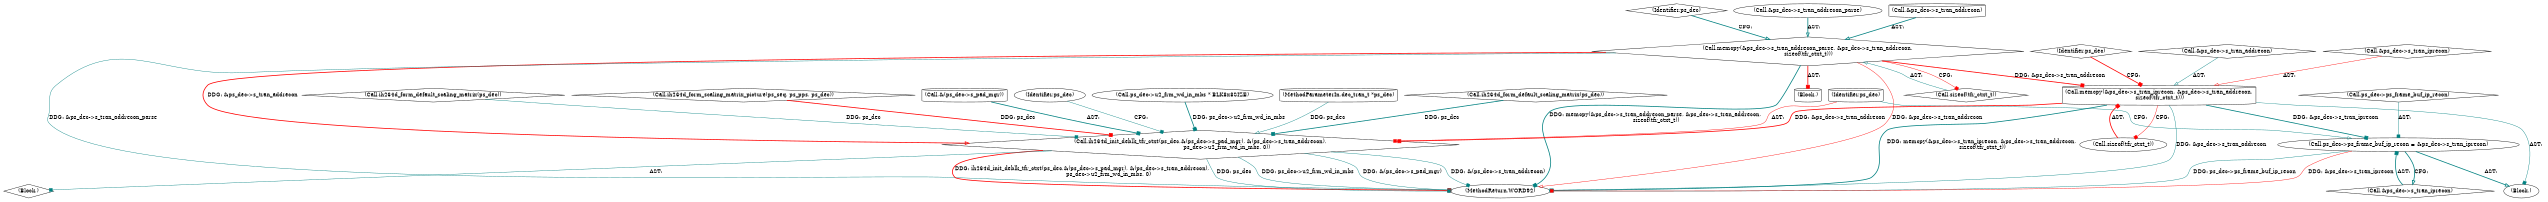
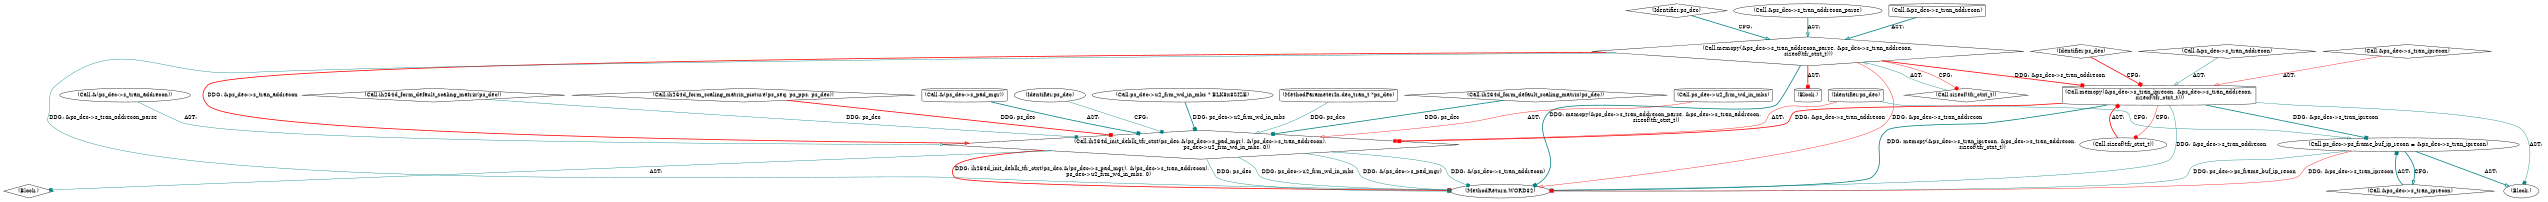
node "(Call,&(ps_dec->s_tran_addrecon))": added
node "(Call,ps_dec->u2_frm_wd_in_mbs)": added
node "(Call,ps_dec->ps_frame_buf_ip_recon)": removed
node "(MethodReturn,WORD92)": label "(MethodReturn,WORD92)" -> "(MethodReturn,WORD32)"
